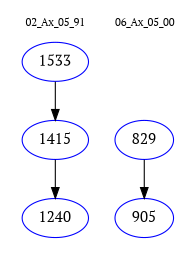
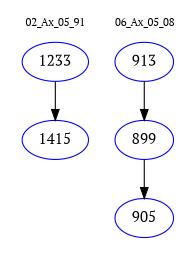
cluster "06_Ax_05_00": label "06_Ax_05_00" -> "06_Ax_05_08"
node "1533": label "1533" -> "1233"
node "913": added
node "829": label "829" -> "899"
node "1240": removed
